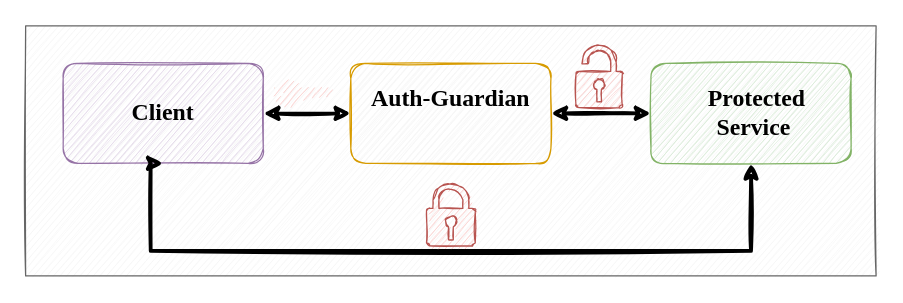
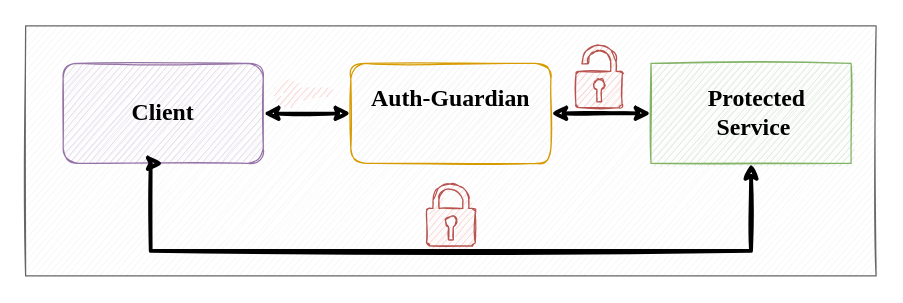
node "Protected Service": shape rounded rectangle -> rectangle
